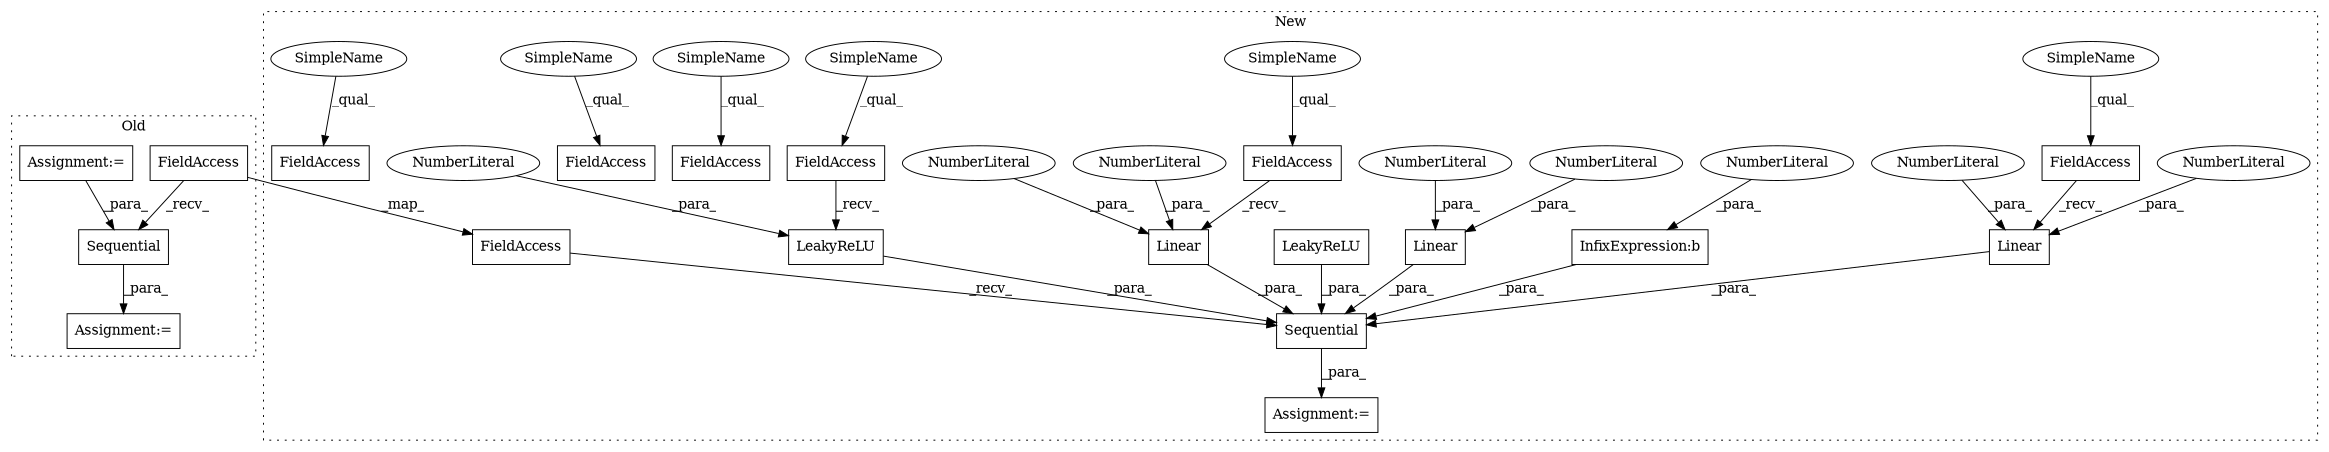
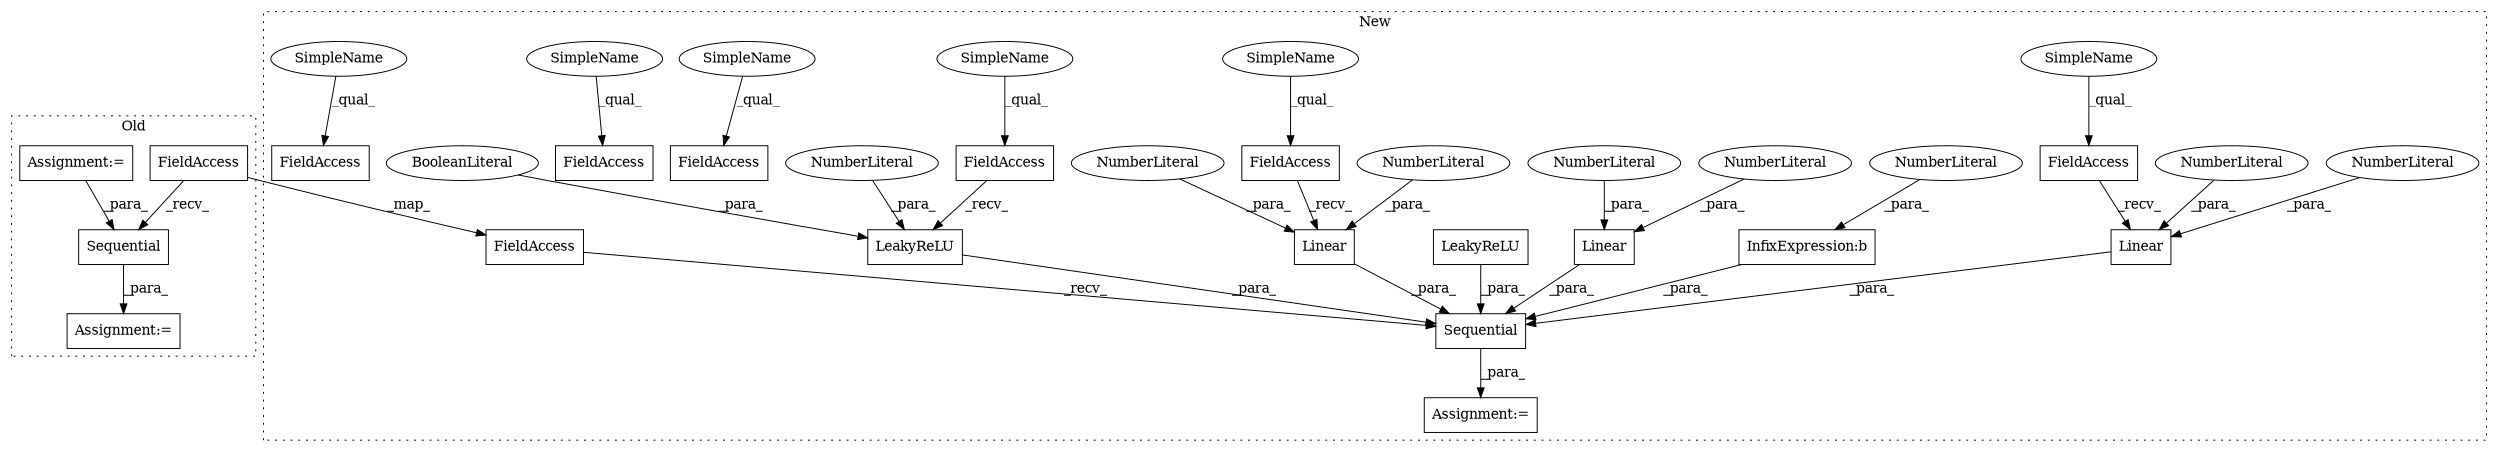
node "BooleanLiteral": added
